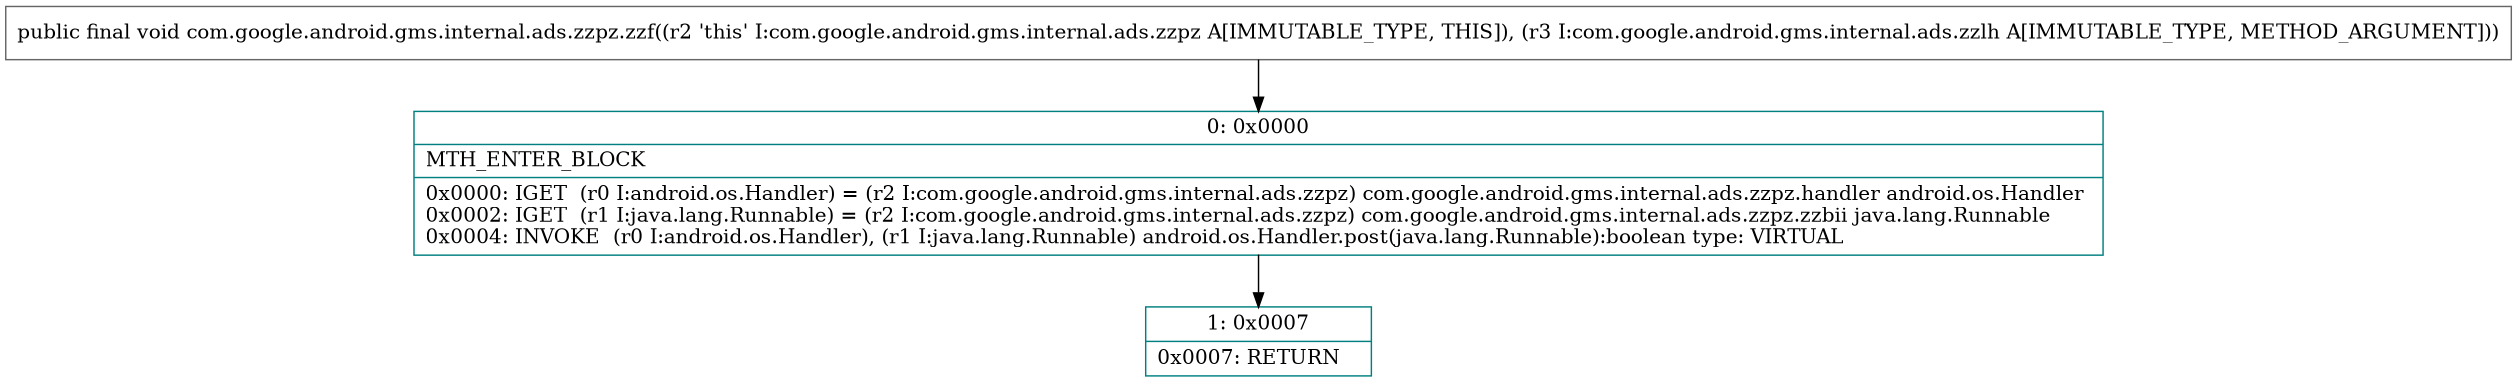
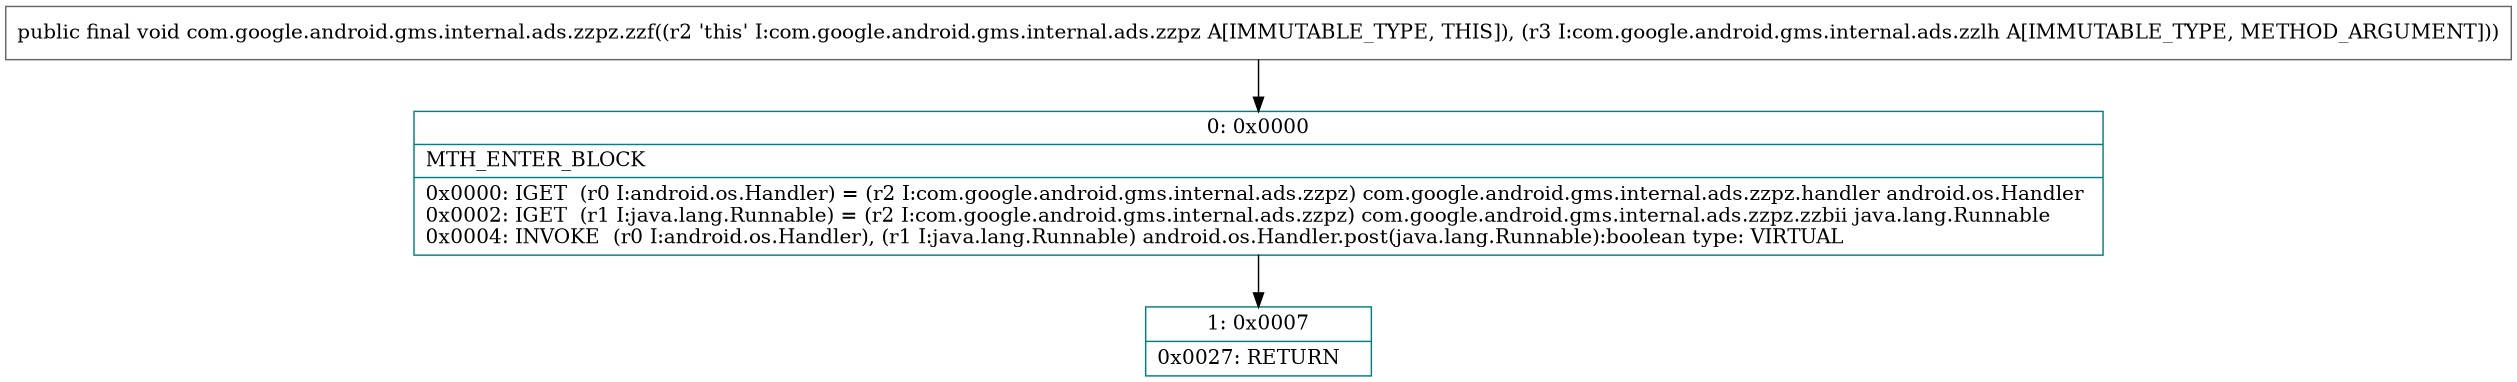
node "1: 0x0007": text "0x0007: RETURN" -> "0x0027: RETURN"
